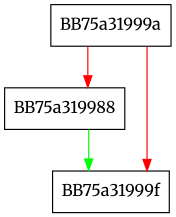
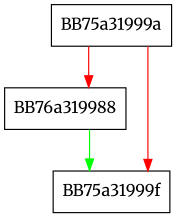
node "BB75a319988": label "BB75a319988" -> "BB76a319988"
